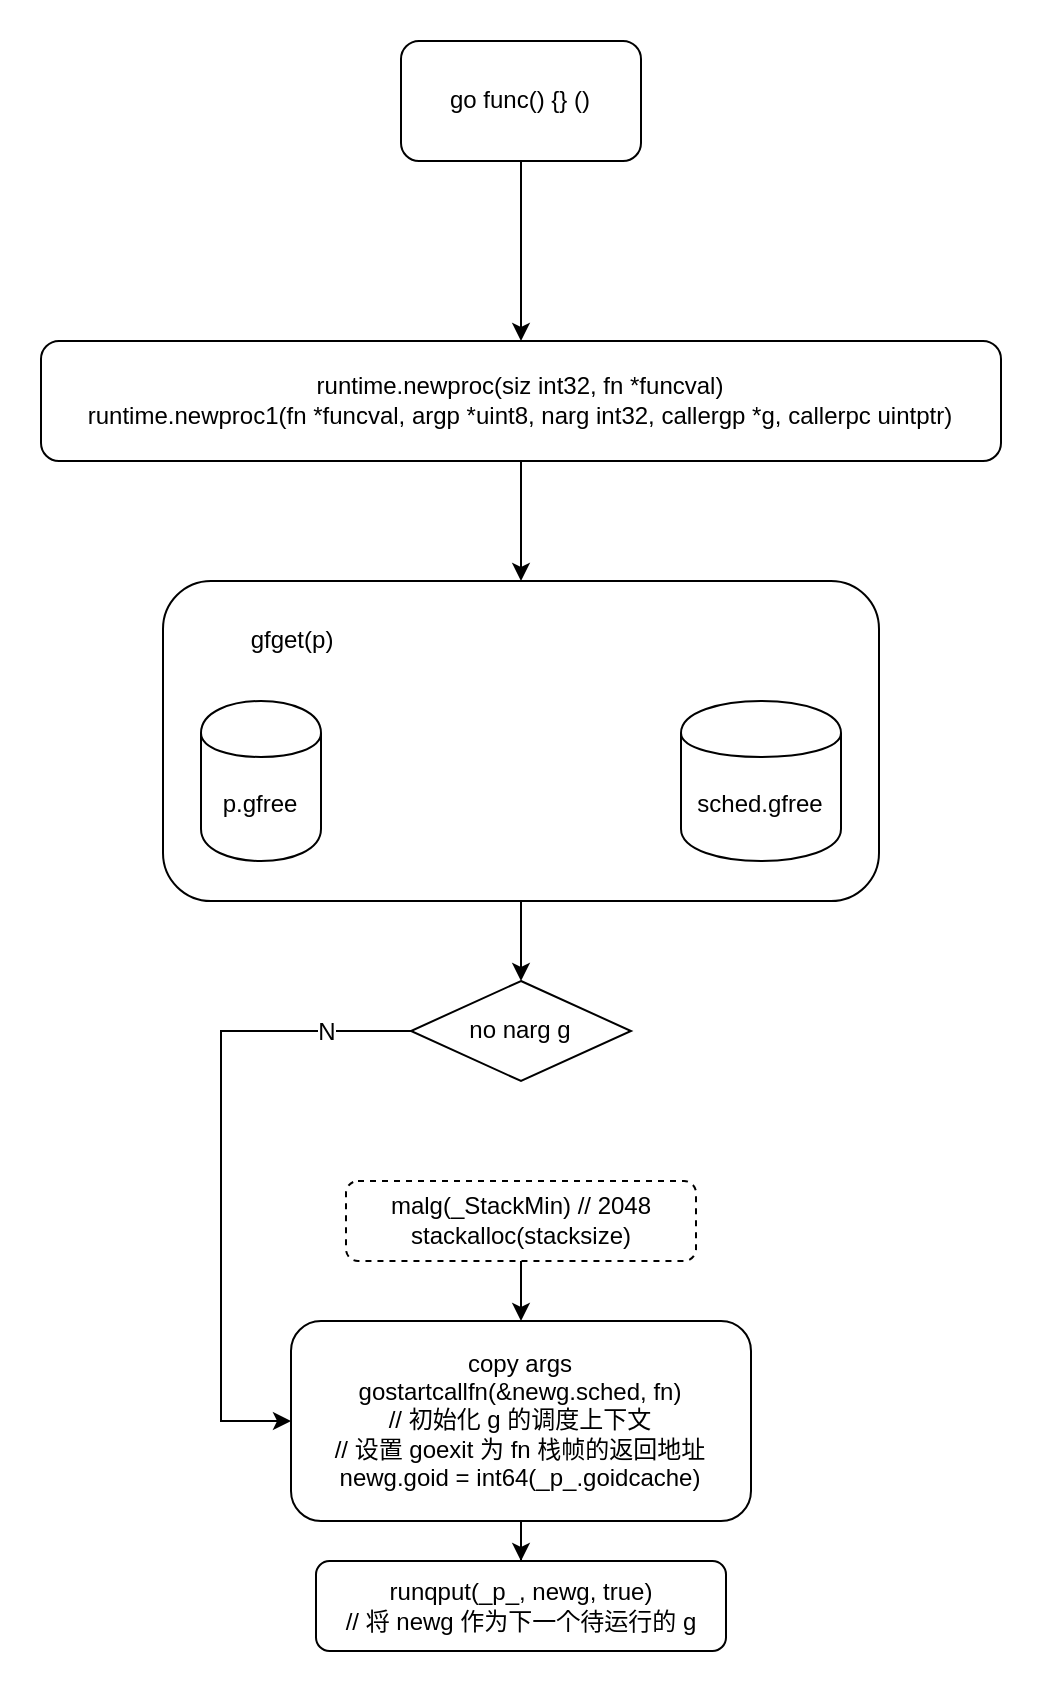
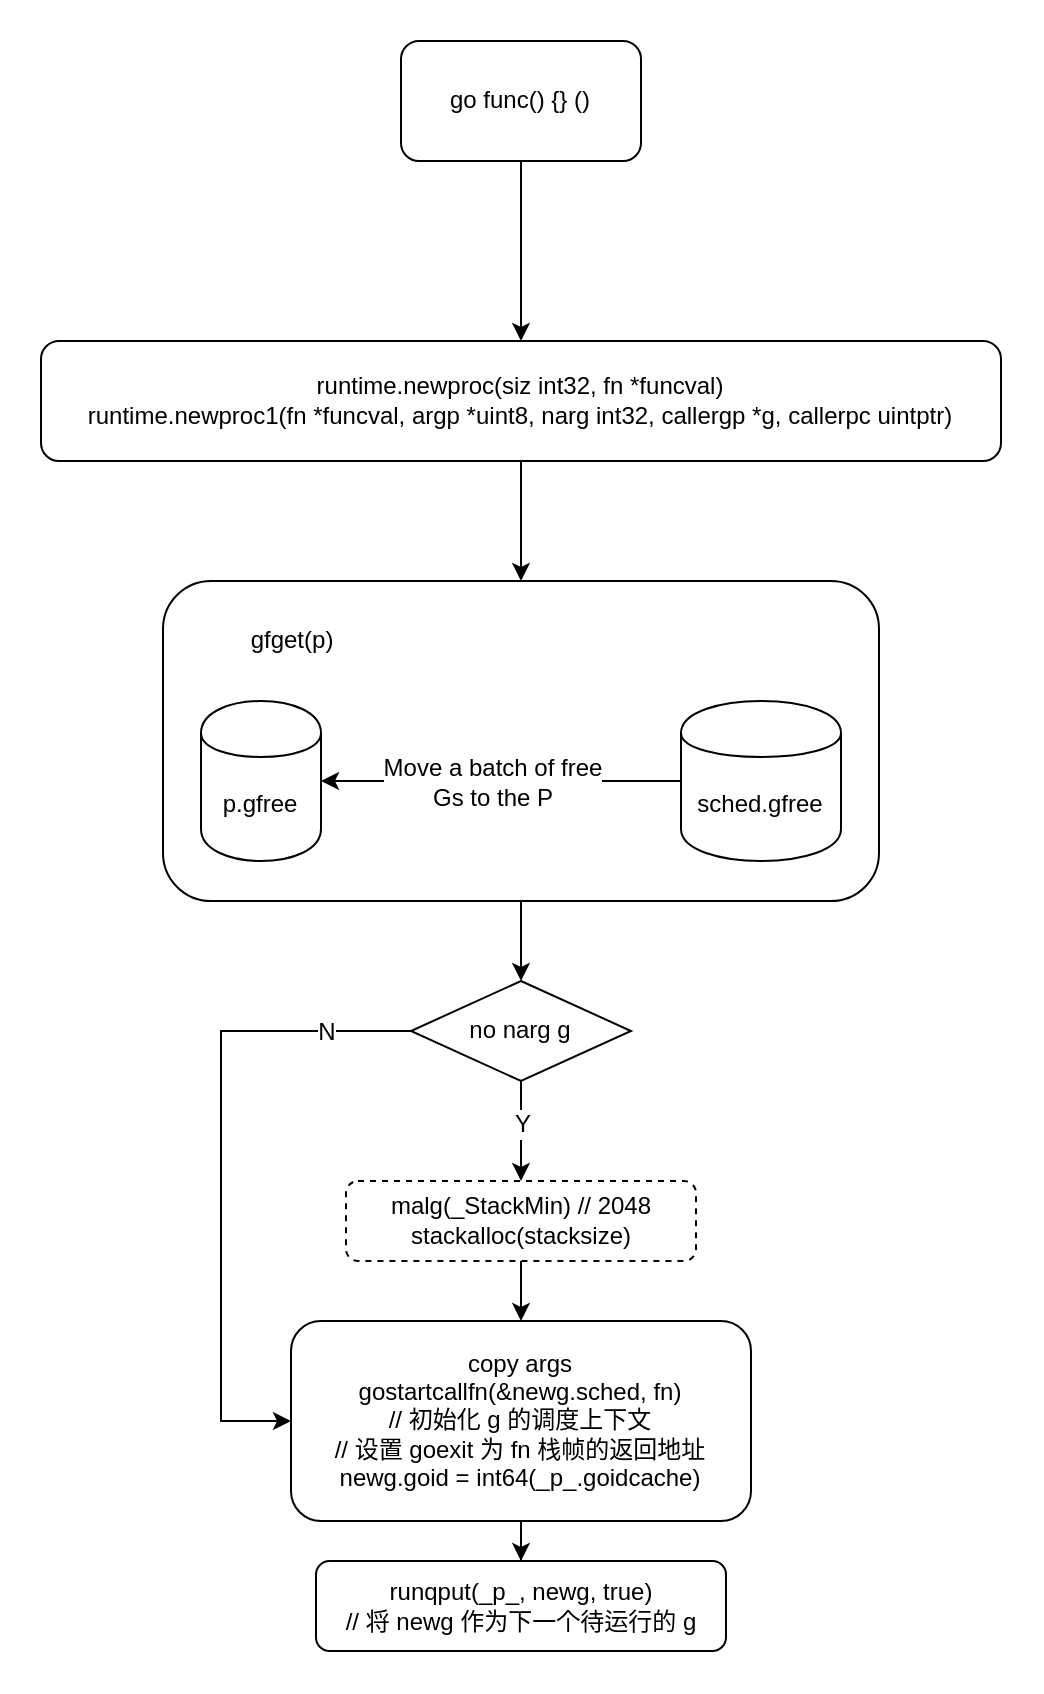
edge "sched.gfree" -> "p.gfree": added, label "Move a batch of free Gs to the P"
edge "no narg g" -> "malg(_StackMin) // 2048 stackalloc(stacksize)": added, label "Y"
